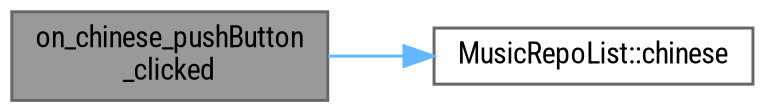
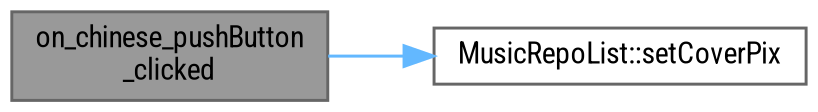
node "MusicRepoList::chinese": label "MusicRepoList::chinese" -> "MusicRepoList::setCoverPix"
